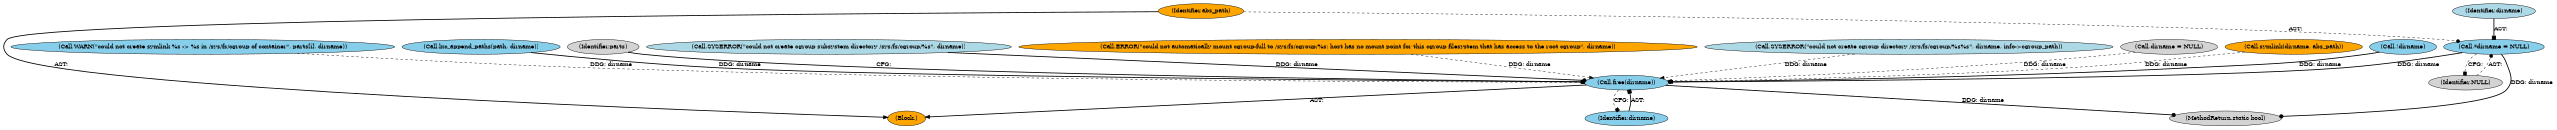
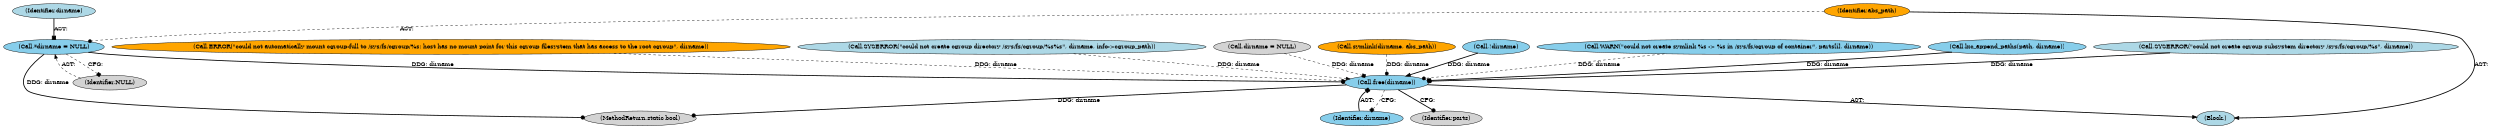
edge "(Identifier,NULL)" -> "(Call,*dirname = NULL)": arrowhead dot -> normal
edge "(Call,dirname = NULL)" -> "(Call,free(dirname))": arrowhead normal -> box
edge "(Identifier,parts)" -> "(Call,free(dirname))": reversed
node "(Block,)": fillcolor orange -> lightblue
